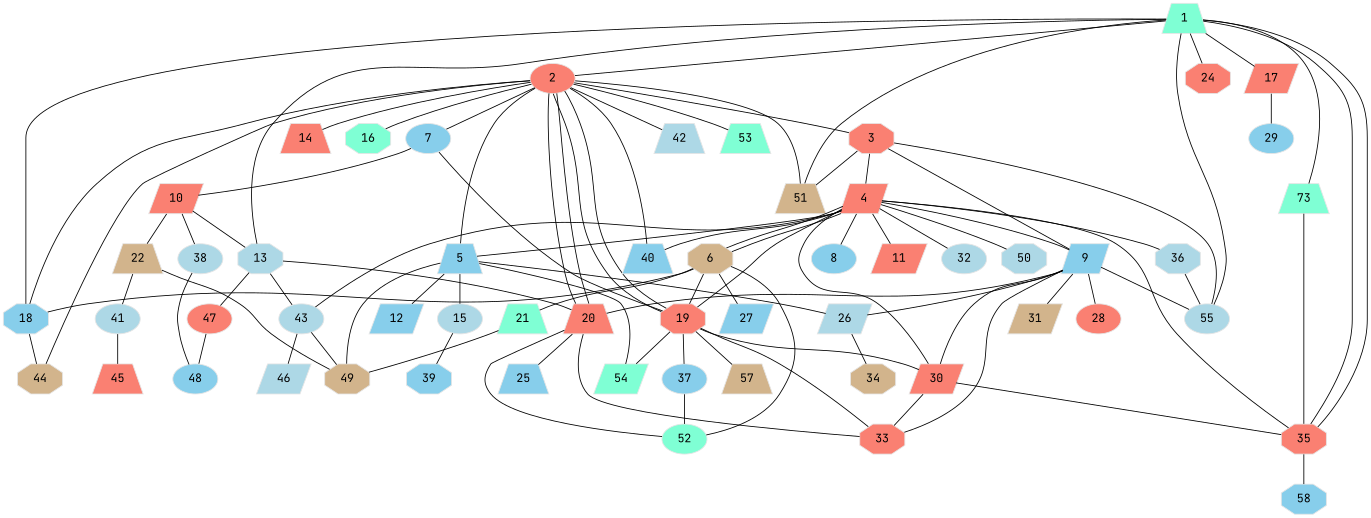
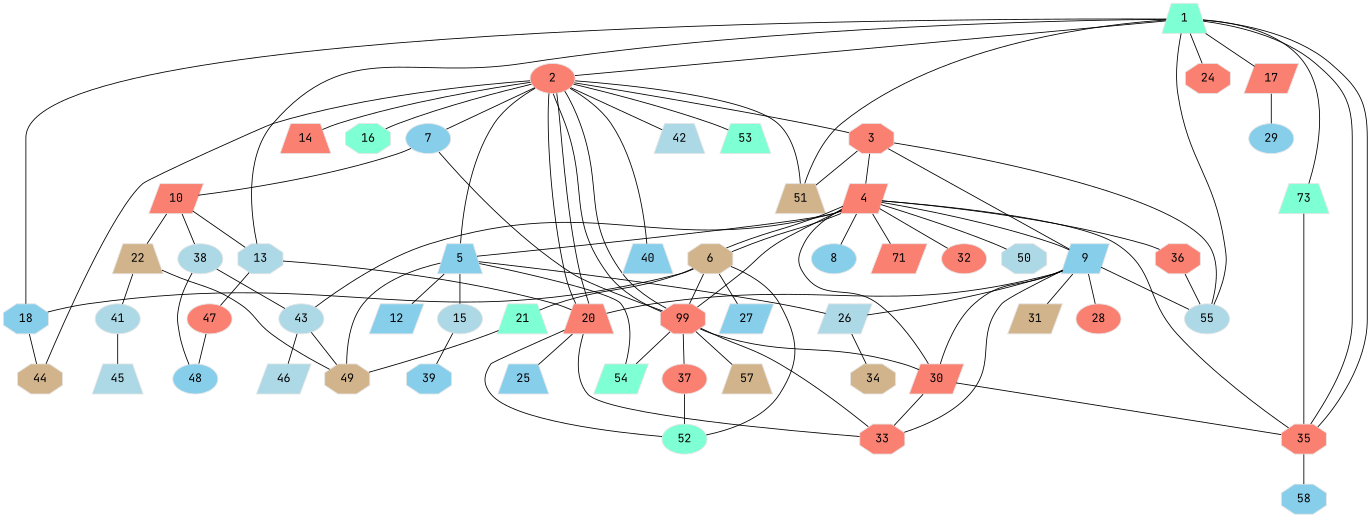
edge "2" -- "18": removed
edge "4" -- "40": removed
node "11": label "11" -> "71"
node "32": fillcolor lightblue -> salmon
node "36": fillcolor lightblue -> salmon
edge "13" -- "43": now "38" -- "43"
node "19": label "19" -> "99"
node "45": fillcolor salmon -> lightblue
node "37": fillcolor skyblue -> salmon
